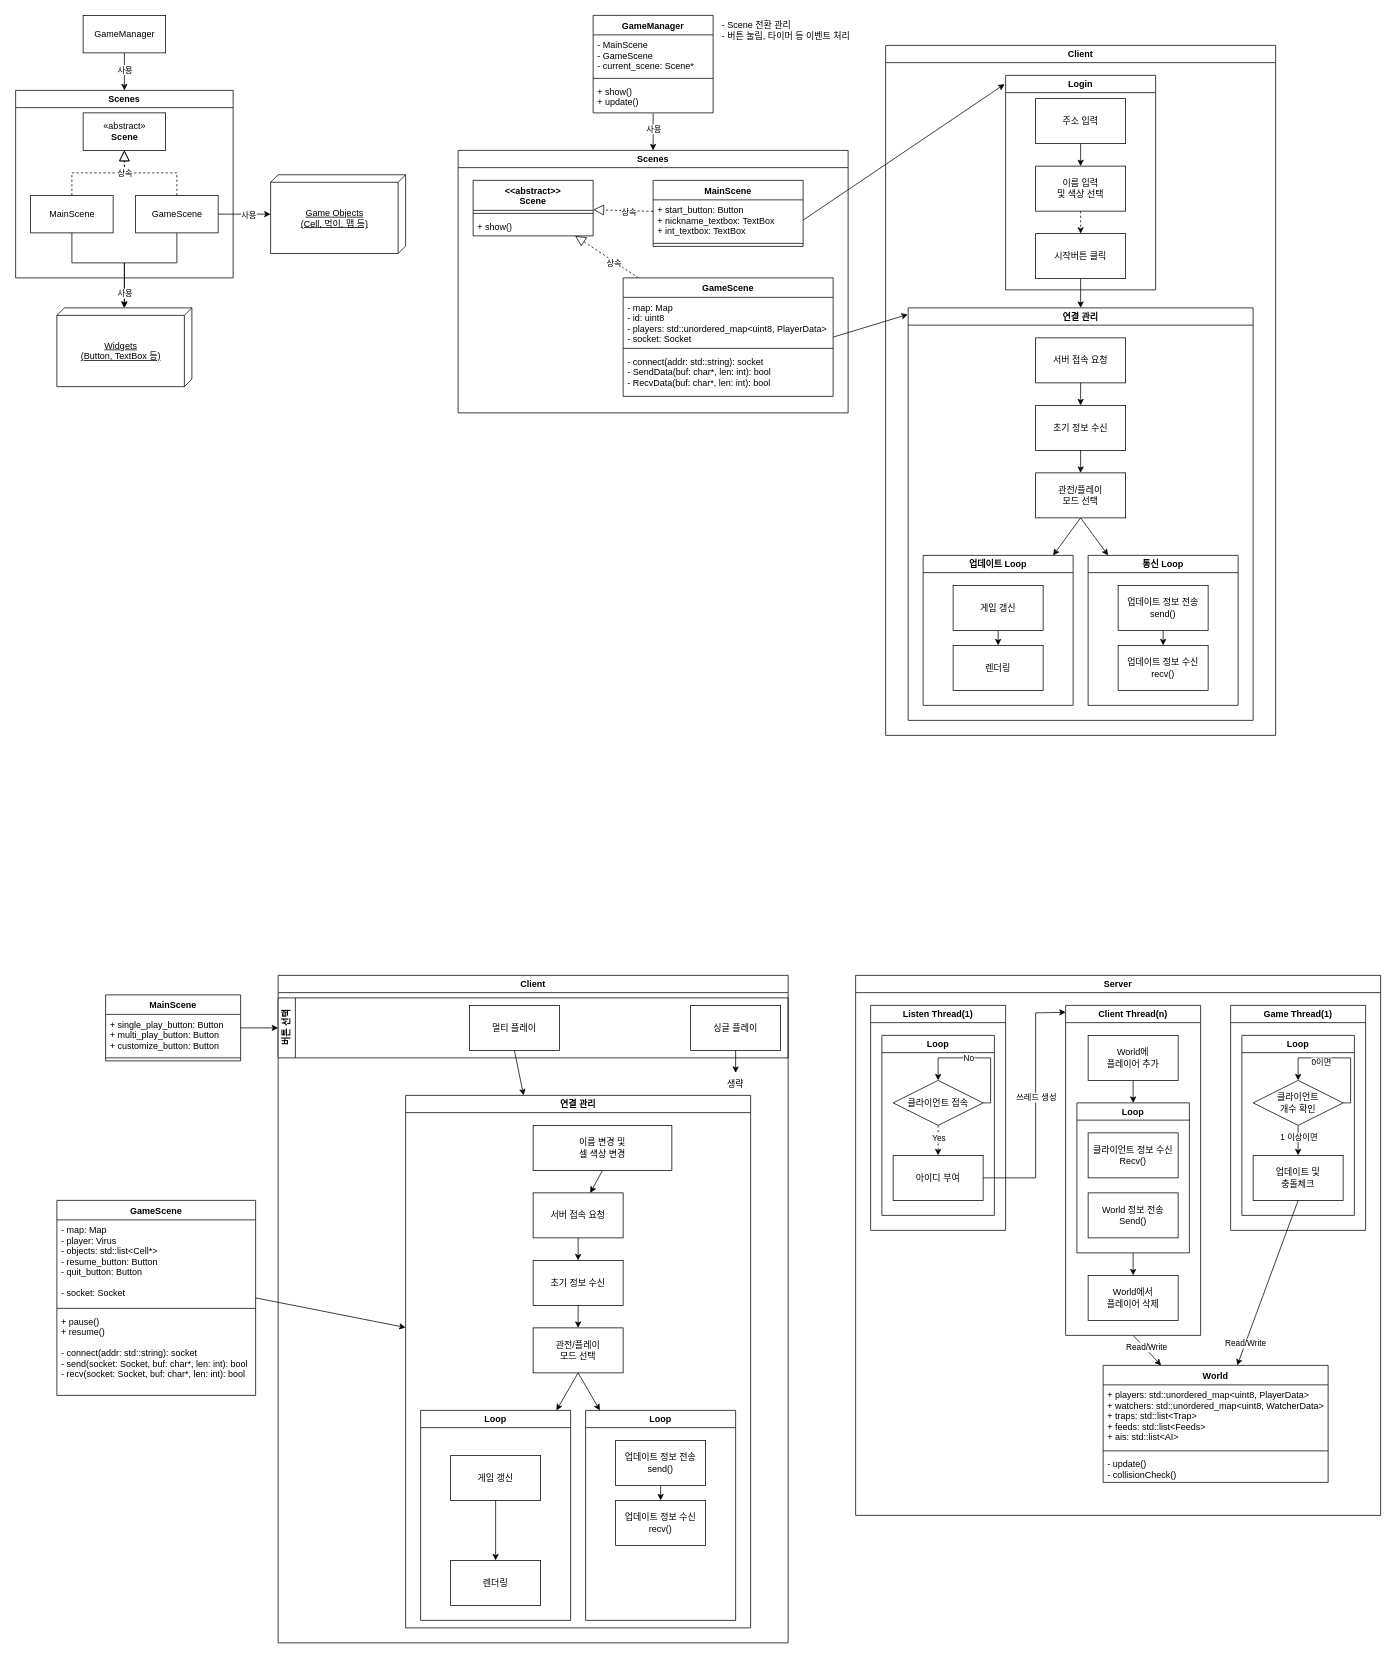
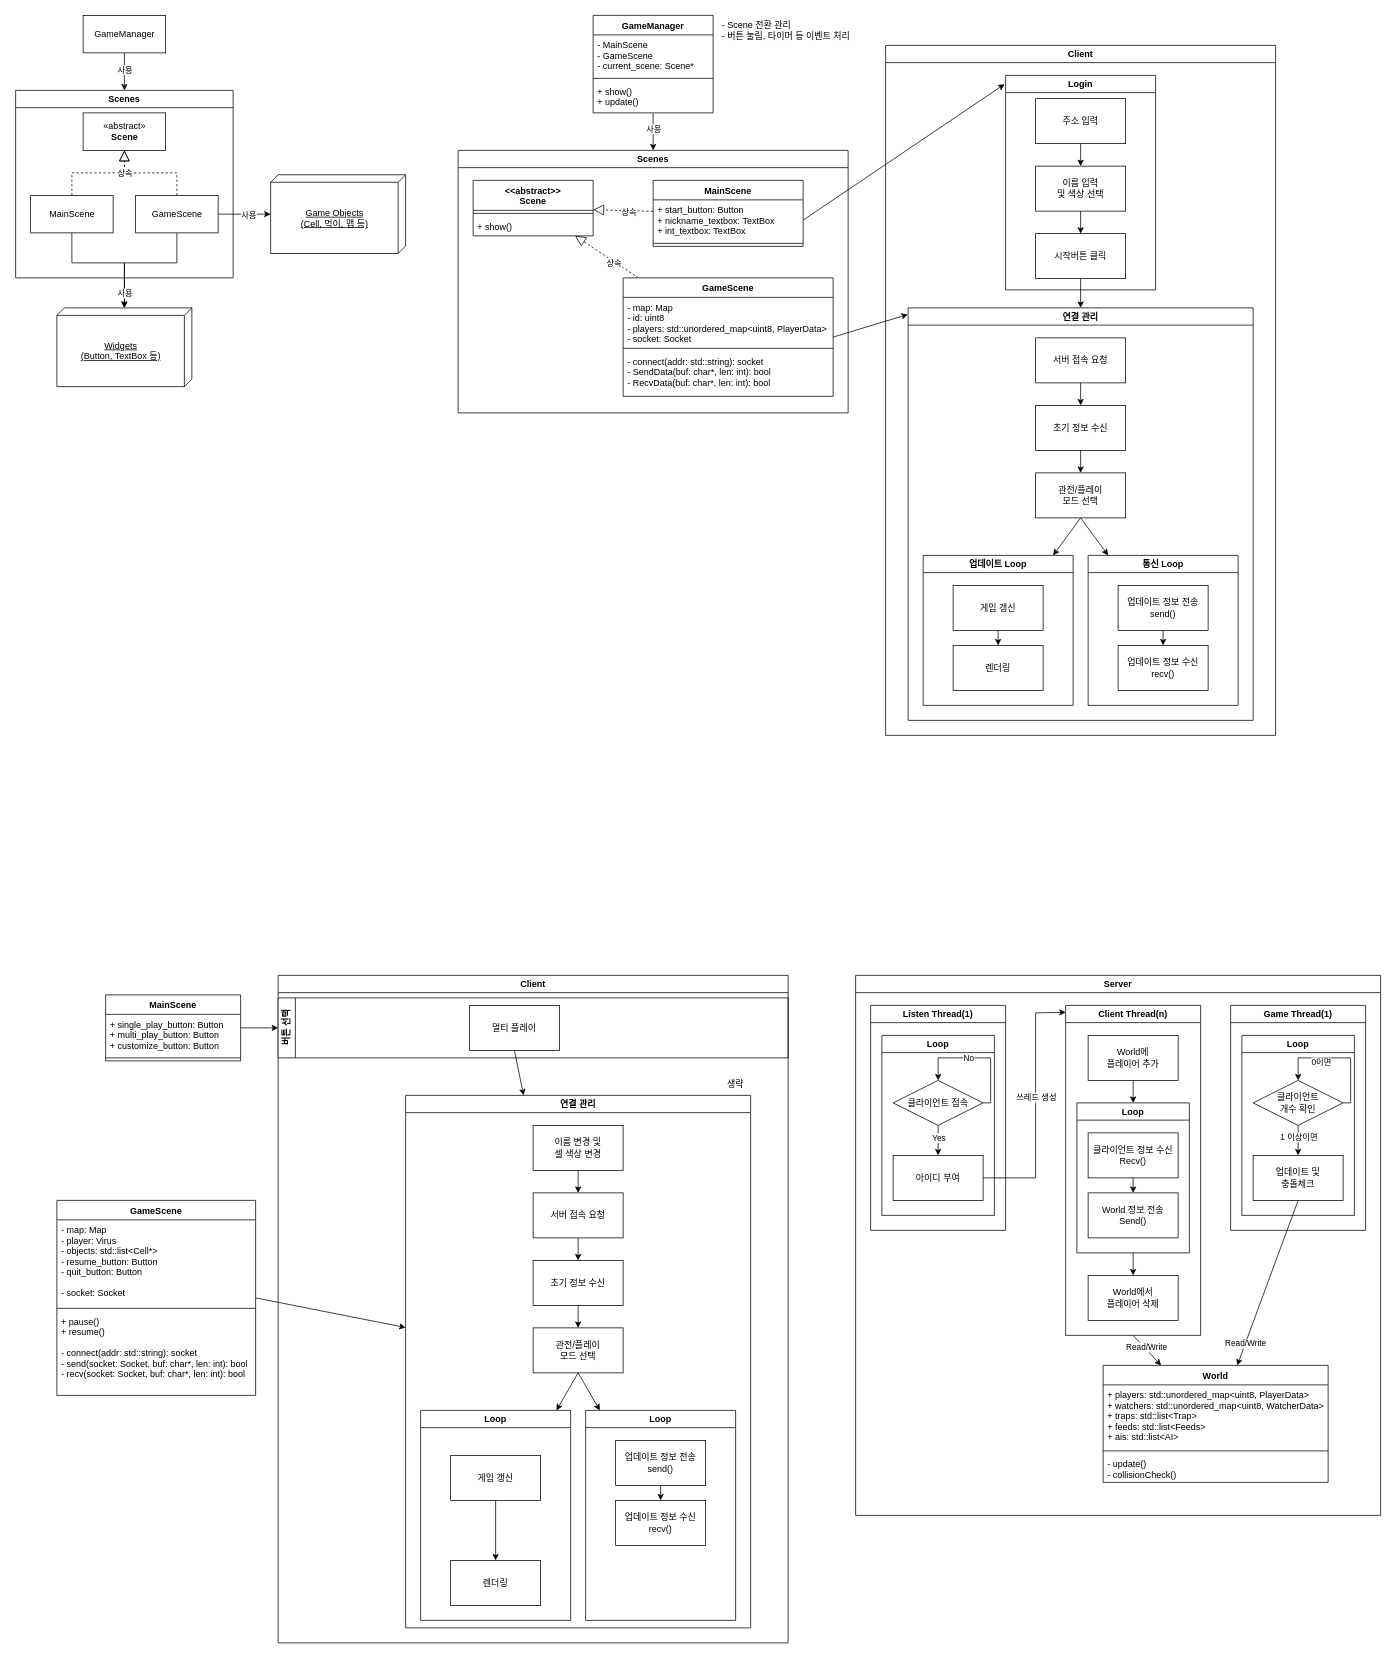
edge "이름 입력 및 색상 선택" -> "시작버튼 클릭": style dashed -> solid
node "싱글 플레이": removed
edge "싱글 플레이" -> "생략": removed
edge "클라이언트 접속" -> "아이디 부여": style dashed -> solid
node "이름 변경 및 셀 색상 변경": size 139x45 -> 90x45
edge "클라이언트 정보 수신 Recv()" -> "World 정보 전송 Send()": added
